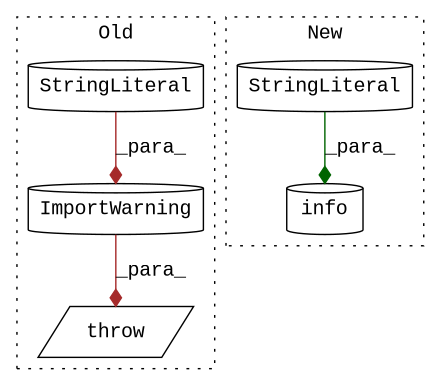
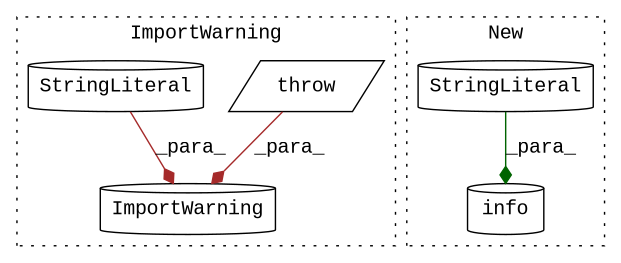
cluster "Old": label "Old" -> "ImportWarning"
edge "ImportWarning" -> "throw": reversed
